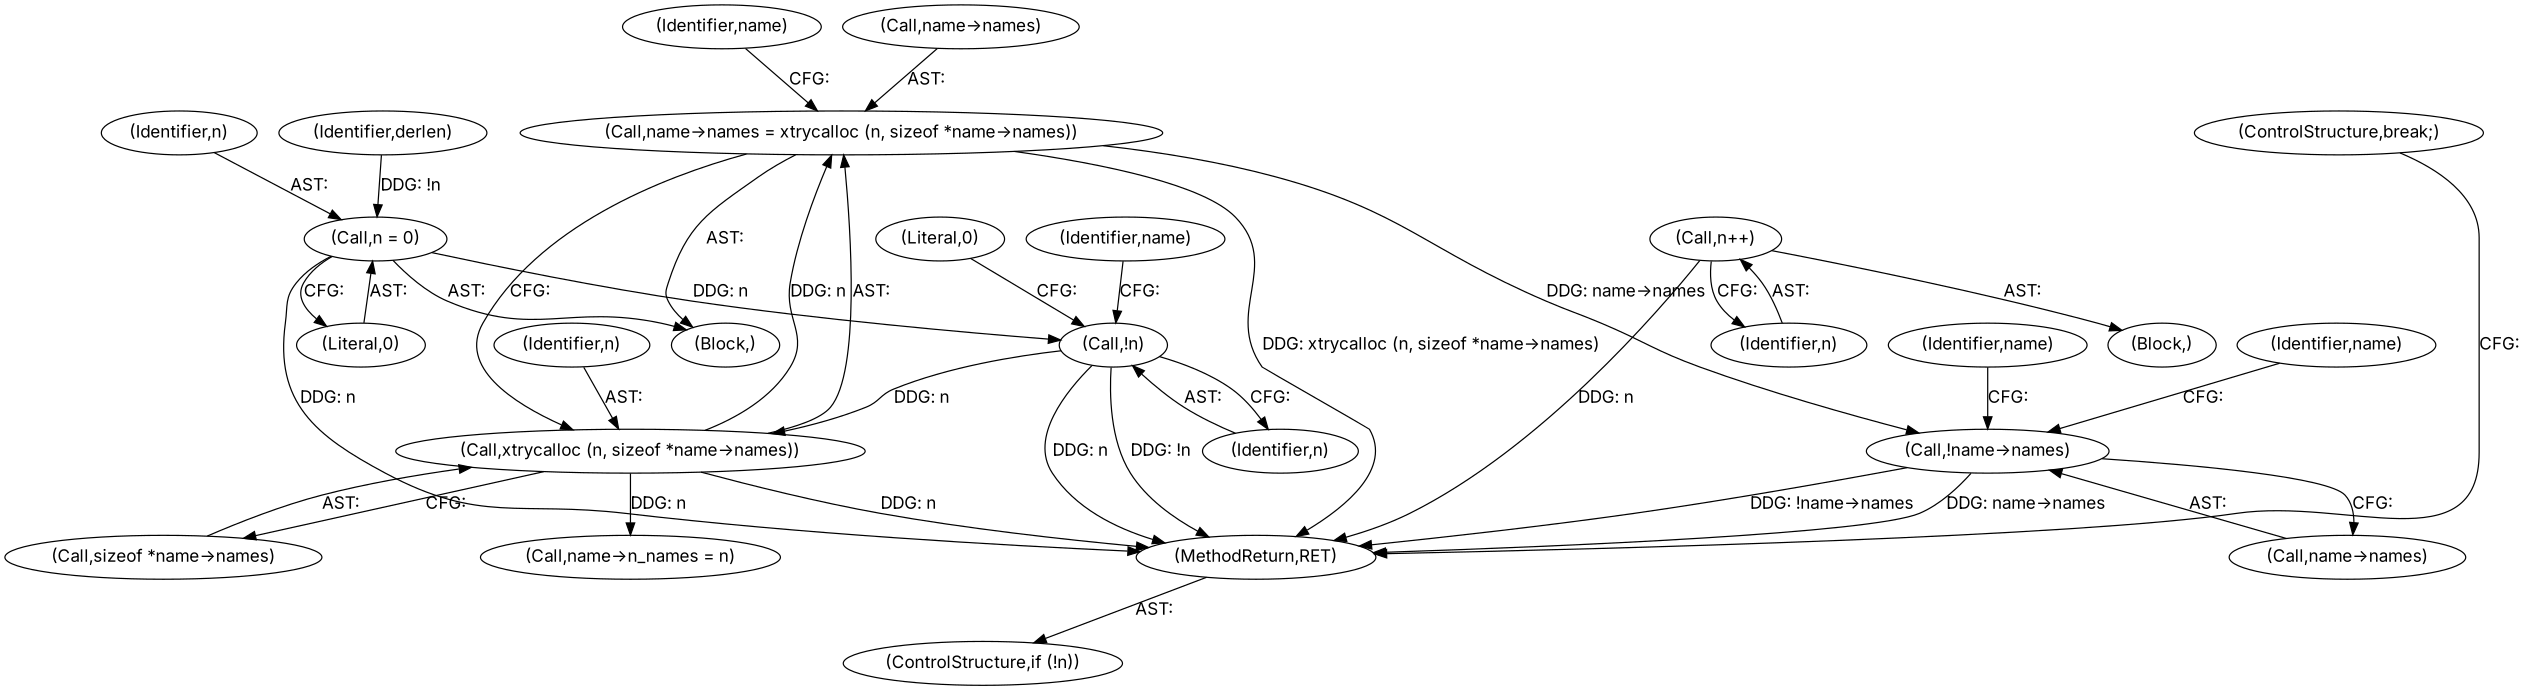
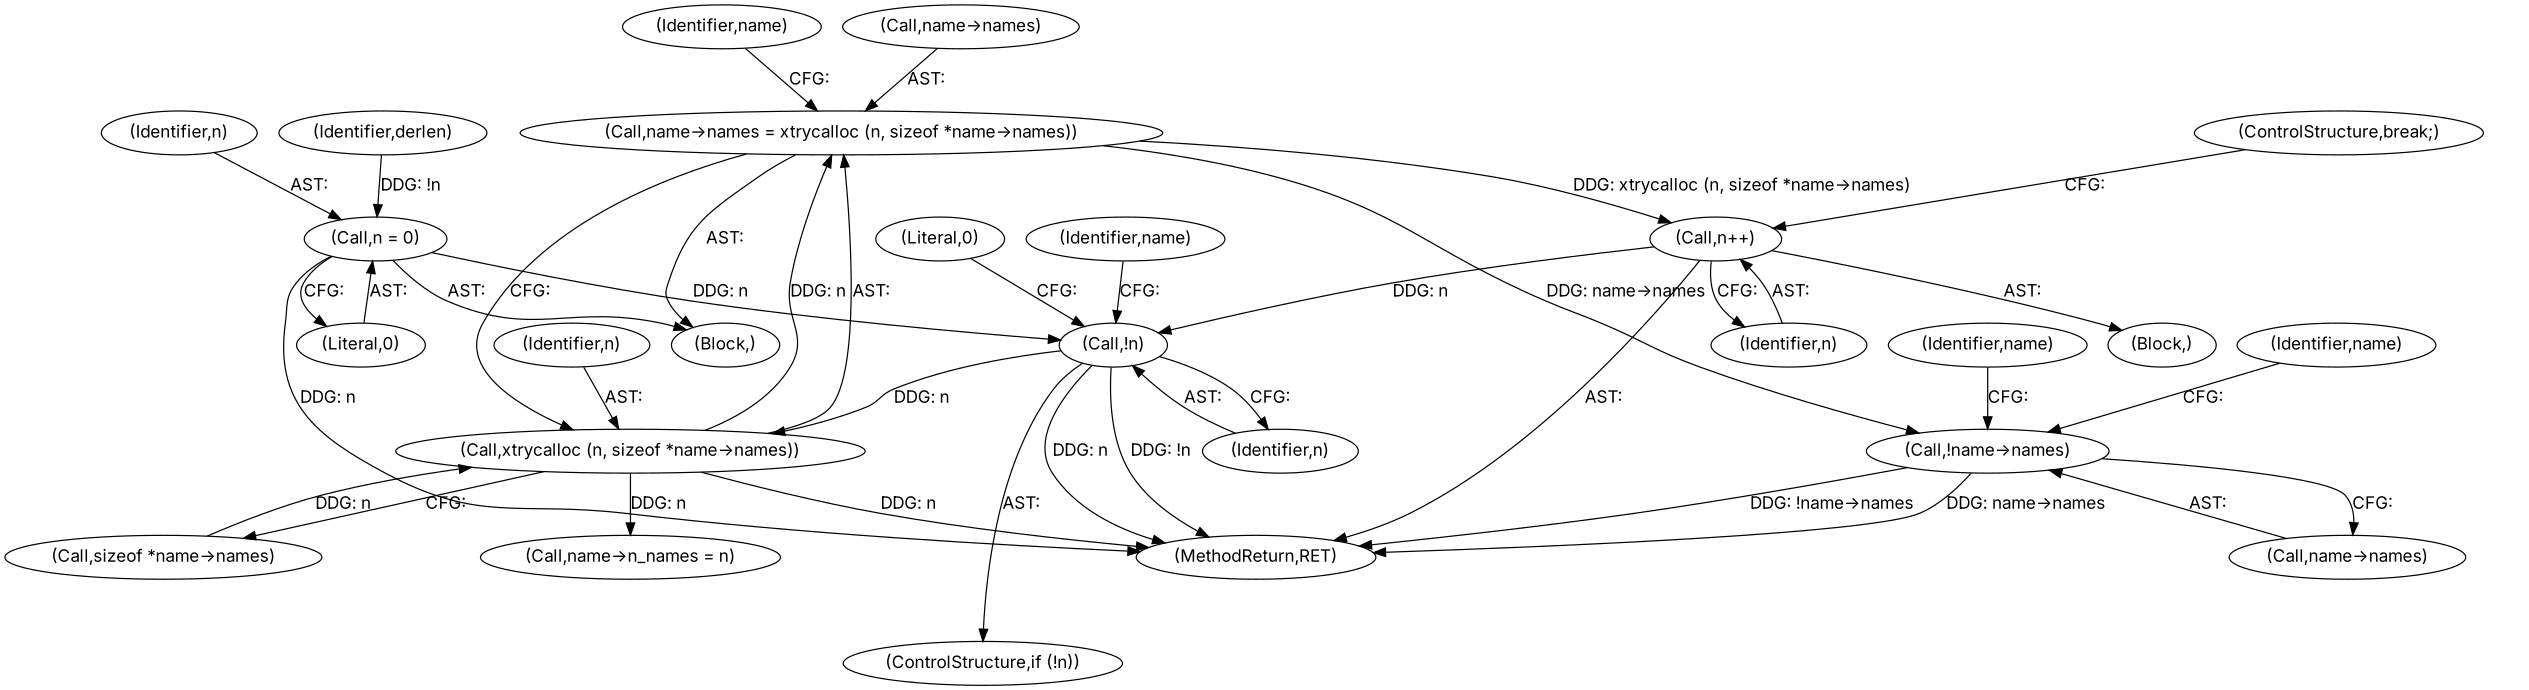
edge "(Call,n++)" -> "(Call,!n)": added, label "DDG: n"
edge "(Call,name->names = xtrycalloc (n, sizeof *name->names))" -> "(MethodReturn,RET)": now "(Call,name->names = xtrycalloc (n, sizeof *name->names))" -> "(Call,n++)"
edge "(Call,n++)" -> "(MethodReturn,RET)": label "DDG: n" -> "AST: "
edge "(Call,sizeof *name->names)" -> "(Call,xtrycalloc (n, sizeof *name->names))": label "AST: " -> "DDG: n"
edge "(ControlStructure,break;)" -> "(MethodReturn,RET)": now "(ControlStructure,break;)" -> "(Call,n++)"
edge "(MethodReturn,RET)" -> "(ControlStructure,if (!n))": now "(Call,!n)" -> "(ControlStructure,if (!n))"
